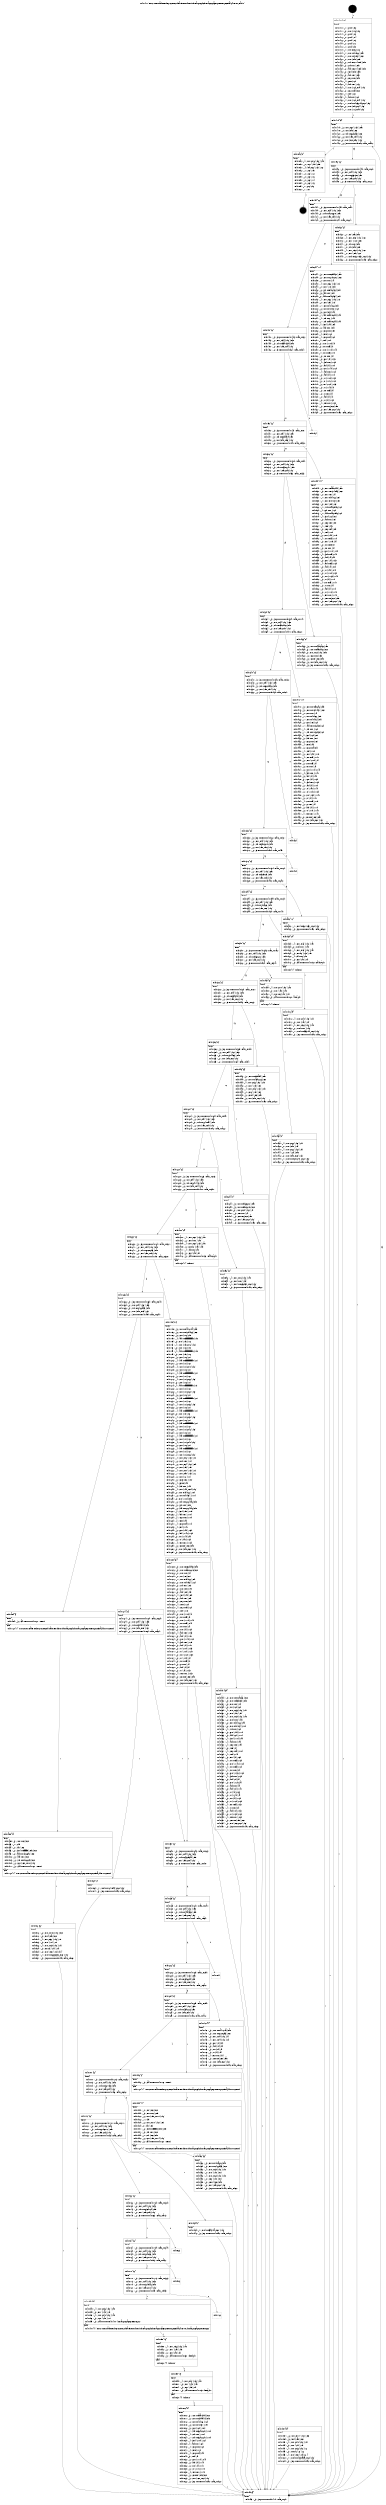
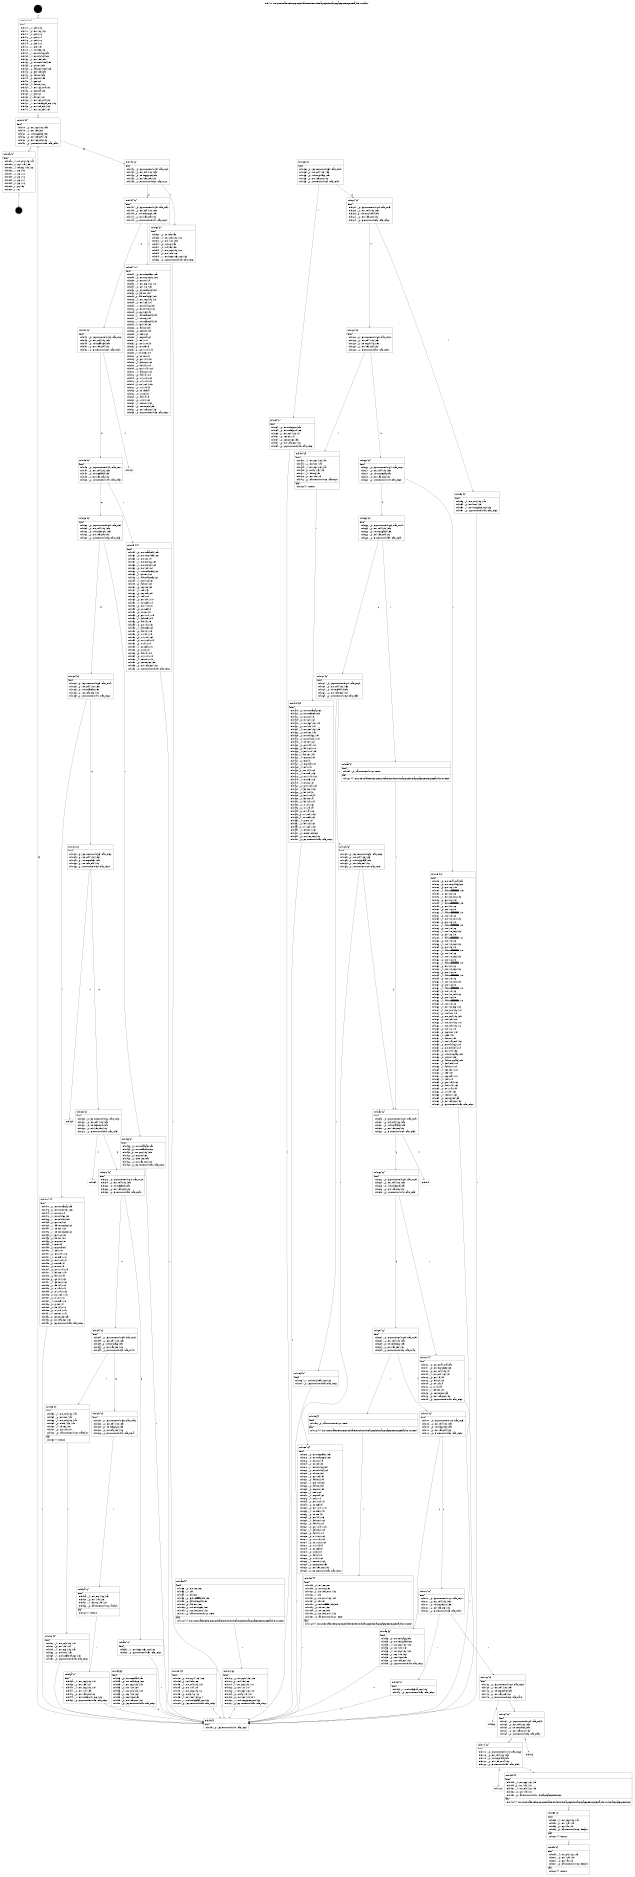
node "0x4015cc [28]": removed
edge "0x401ae9 [5]" -> "0x401aee [40]": now "0x401ae9 [5]" -> "0x4016ac [28]"
edge "0x401c0e [134]" -> "0x401690 [28]": reversed
node "0x401e0c [97]": removed
